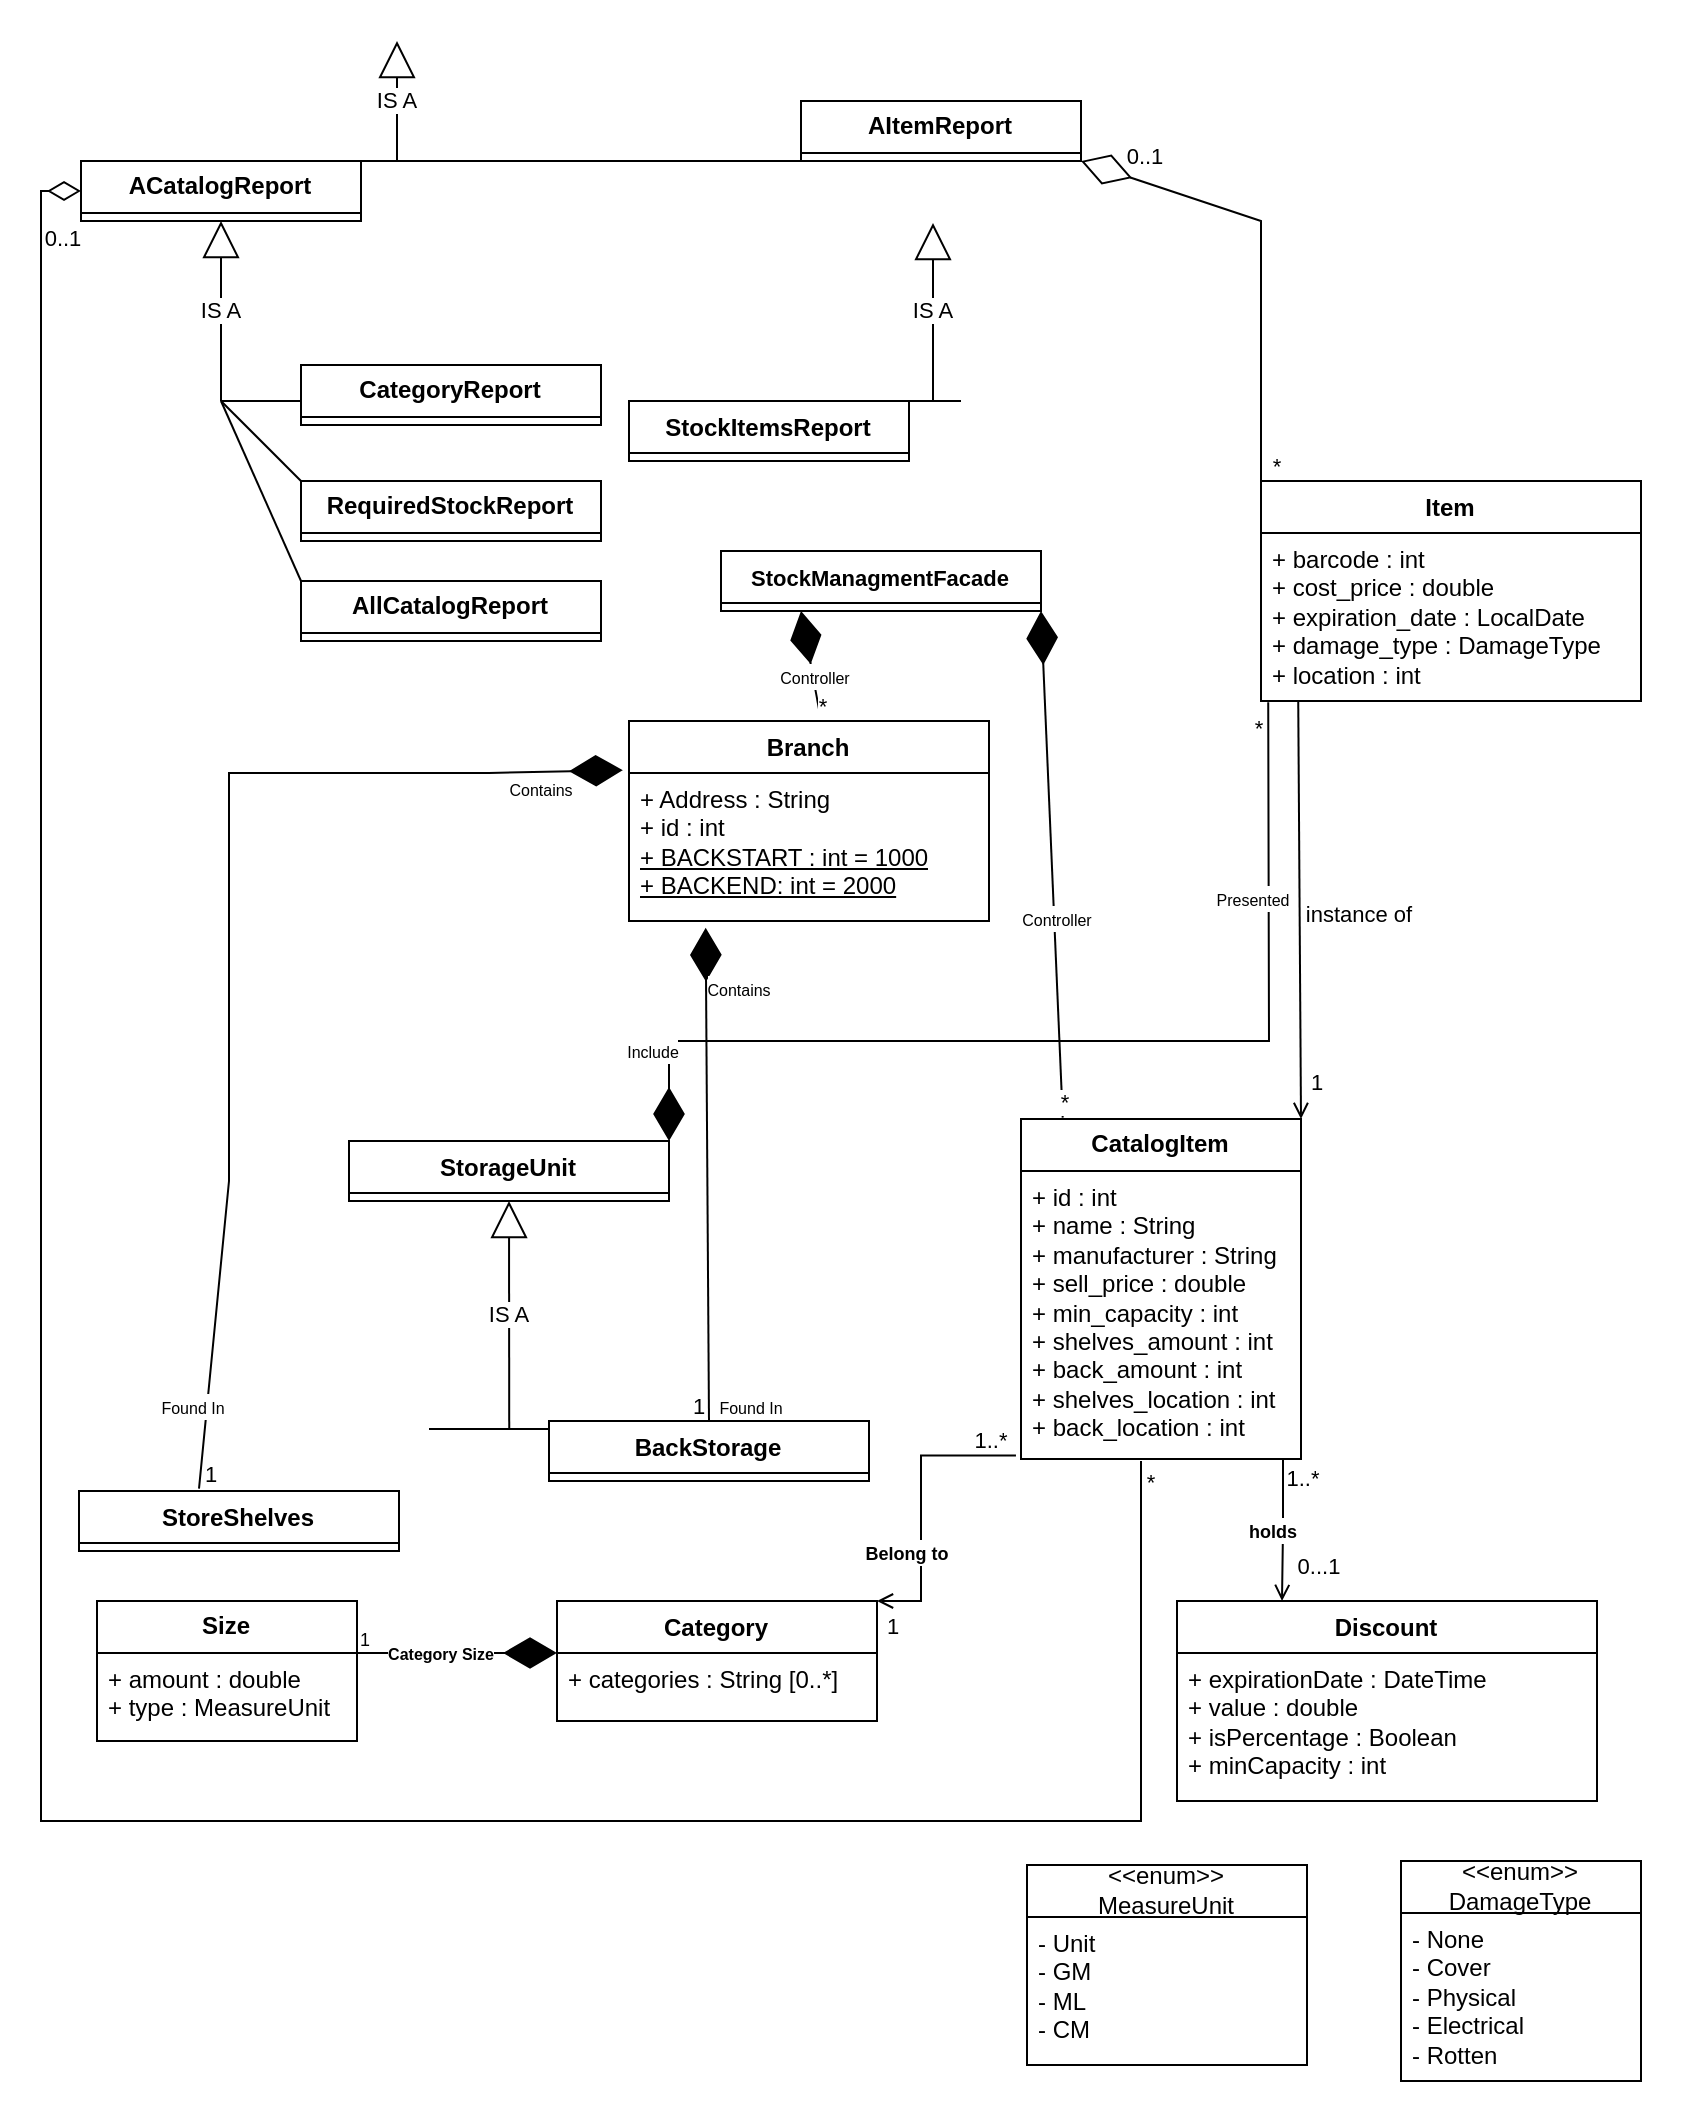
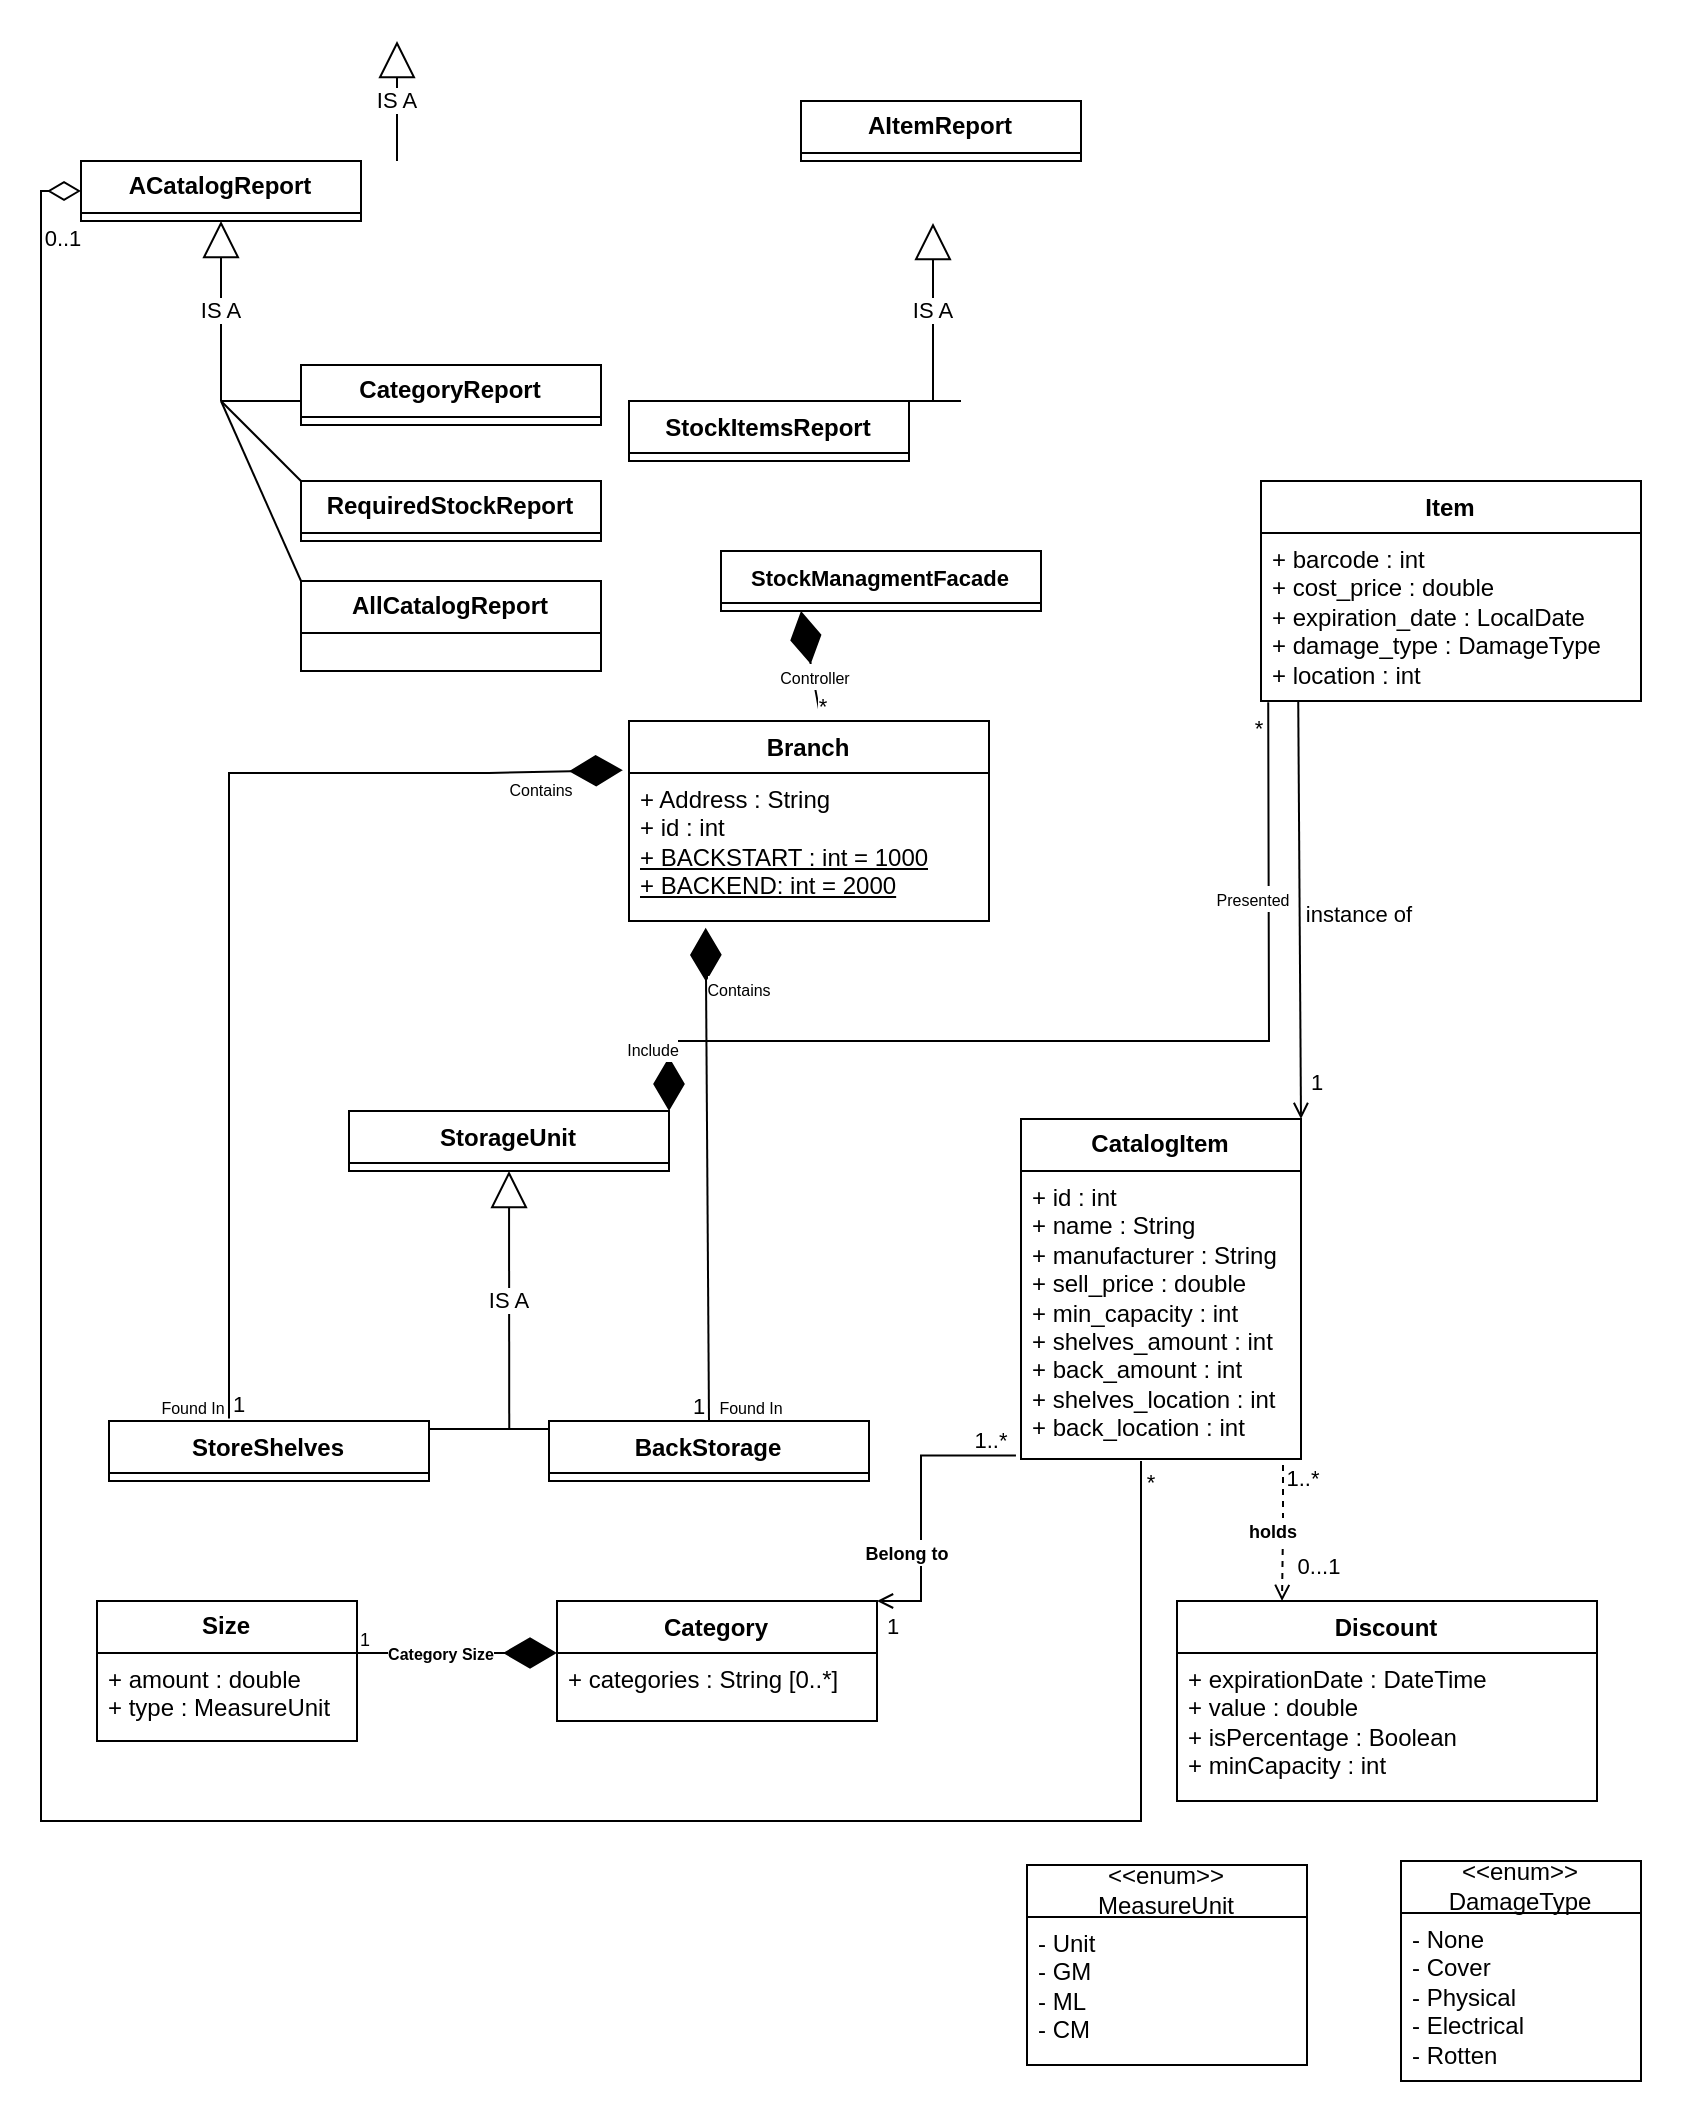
edge "AItemReport" -- "ACatalogReport": removed
edge "Item" -> "AItemReport": removed, labels "*", "0..1"
node "AllCatalogReport": size 300x60 -> 300x90
edge "CatalogItem" -> "StockManagmentFacade": removed, labels "*", "Controller"
node "StorageUnit": moved (509, 1171) -> (509, 1141)
edge "CatalogItem" -> "Discount": style solid -> dashed
node "StoreShelves": moved (239, 1521) -> (269, 1451)
